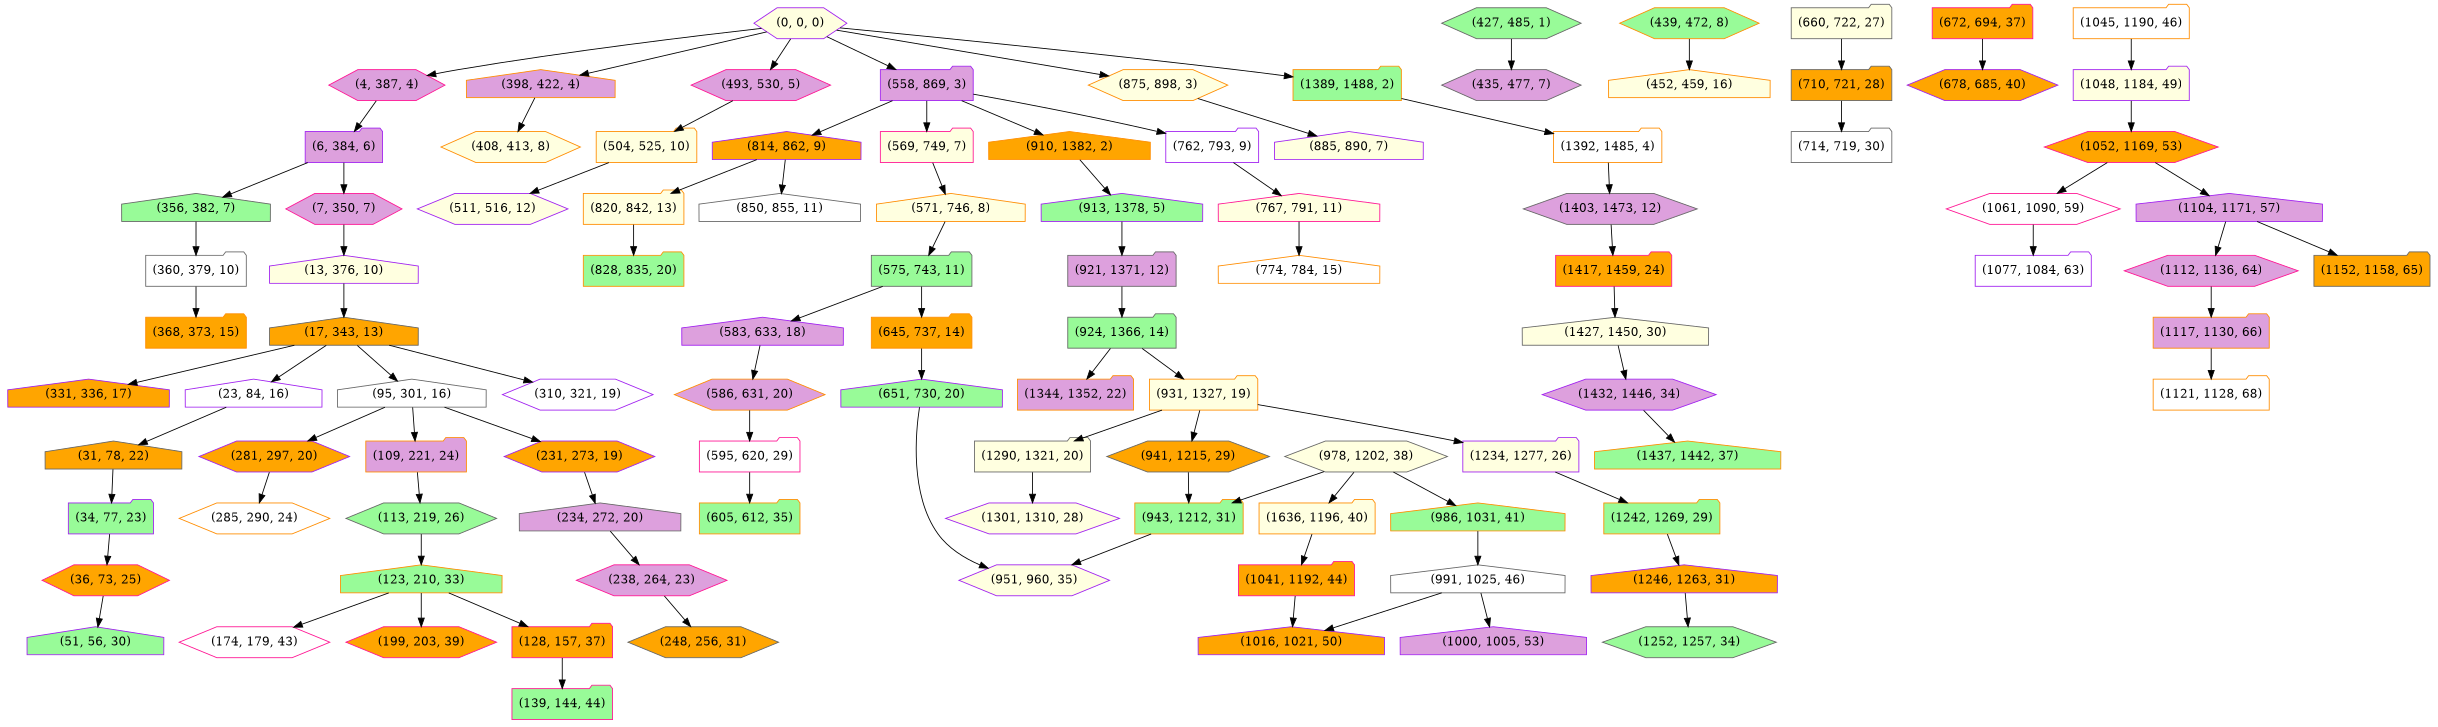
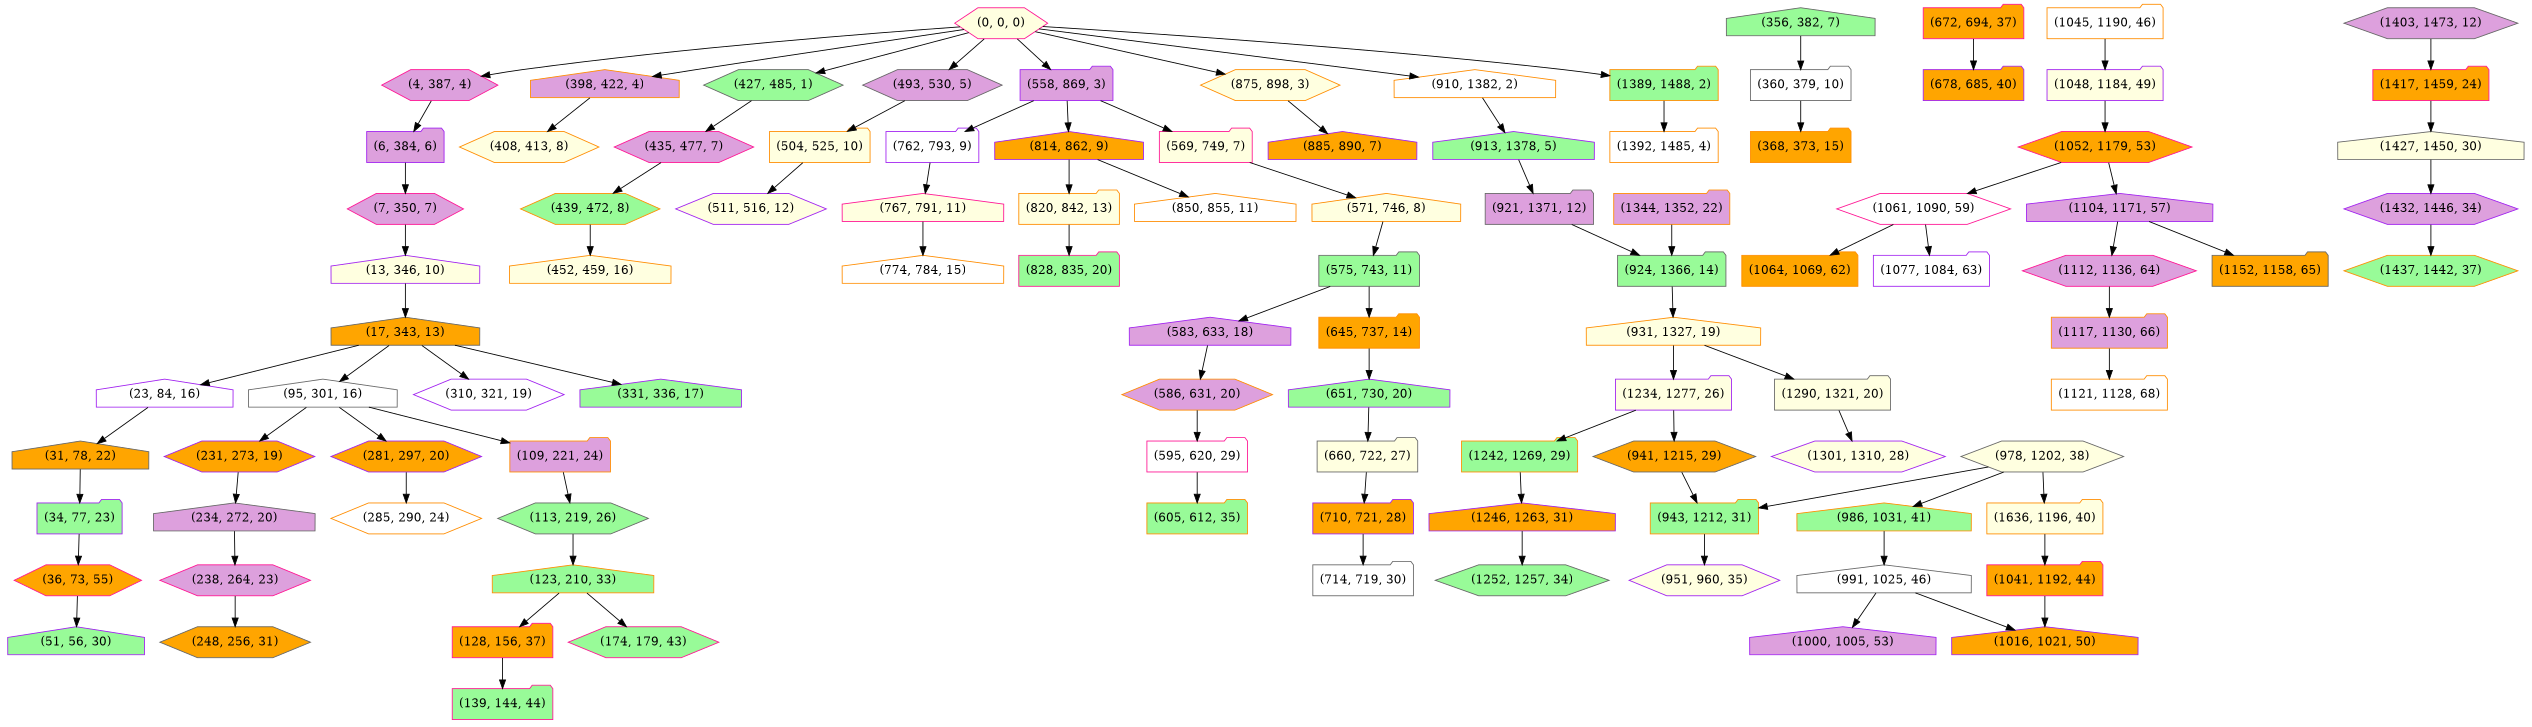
node "(0, 0, 0)": color purple -> deeppink
edge "(0, 0, 0)" -> "(427, 485, 1)": added
node "(493, 530, 5)": color deeppink -> gray40
node "(435, 477, 7)": color gray40 -> deeppink
node "(710, 721, 28)": color gray40 -> purple
node "(678, 685, 40)": shape hexagon -> folder
edge "(558, 869, 3)" -> "(910, 1382, 2)": now "(0, 0, 0)" -> "(910, 1382, 2)"
node "(910, 1382, 2)": fillcolor orange -> white
node "(885, 890, 7)": fillcolor lightyellow -> orange
node "(1052, 1169, 53)": label "(1052, 1169, 53)" -> "(1052, 1179, 53)"
edge "(1392, 1485, 4)" -> "(1403, 1473, 12)": removed
edge "(435, 477, 7)" -> "(439, 472, 8)": added
edge "(6, 384, 6)" -> "(356, 382, 7)": removed
node "(850, 855, 11)": color gray40 -> darkorange
node "(13, 376, 10)": label "(13, 376, 10)" -> "(13, 346, 10)"
node "(828, 835, 20)": color darkorange -> deeppink
node "(1064, 1069, 62)": added
edge "(924, 1366, 14)" -> "(1344, 1352, 22)": reversed
node "(331, 336, 17)": fillcolor orange -> palegreen
node "(931, 1327, 19)": shape folder -> house
edge "(931, 1327, 19)" -> "(941, 1215, 29)": now "(1234, 1277, 26)" -> "(941, 1215, 29)"
node "(1437, 1442, 37)": shape house -> hexagon
edge "(651, 730, 20)" -> "(951, 960, 35)": now "(651, 730, 20)" -> "(660, 722, 27)"
node "(36, 73, 25)": label "(36, 73, 25)" -> "(36, 73, 55)"
node "(174, 179, 43)": fillcolor white -> palegreen
node "(199, 203, 39)": removed
node "(128, 157, 37)": label "(128, 157, 37)" -> "(128, 156, 37)"
